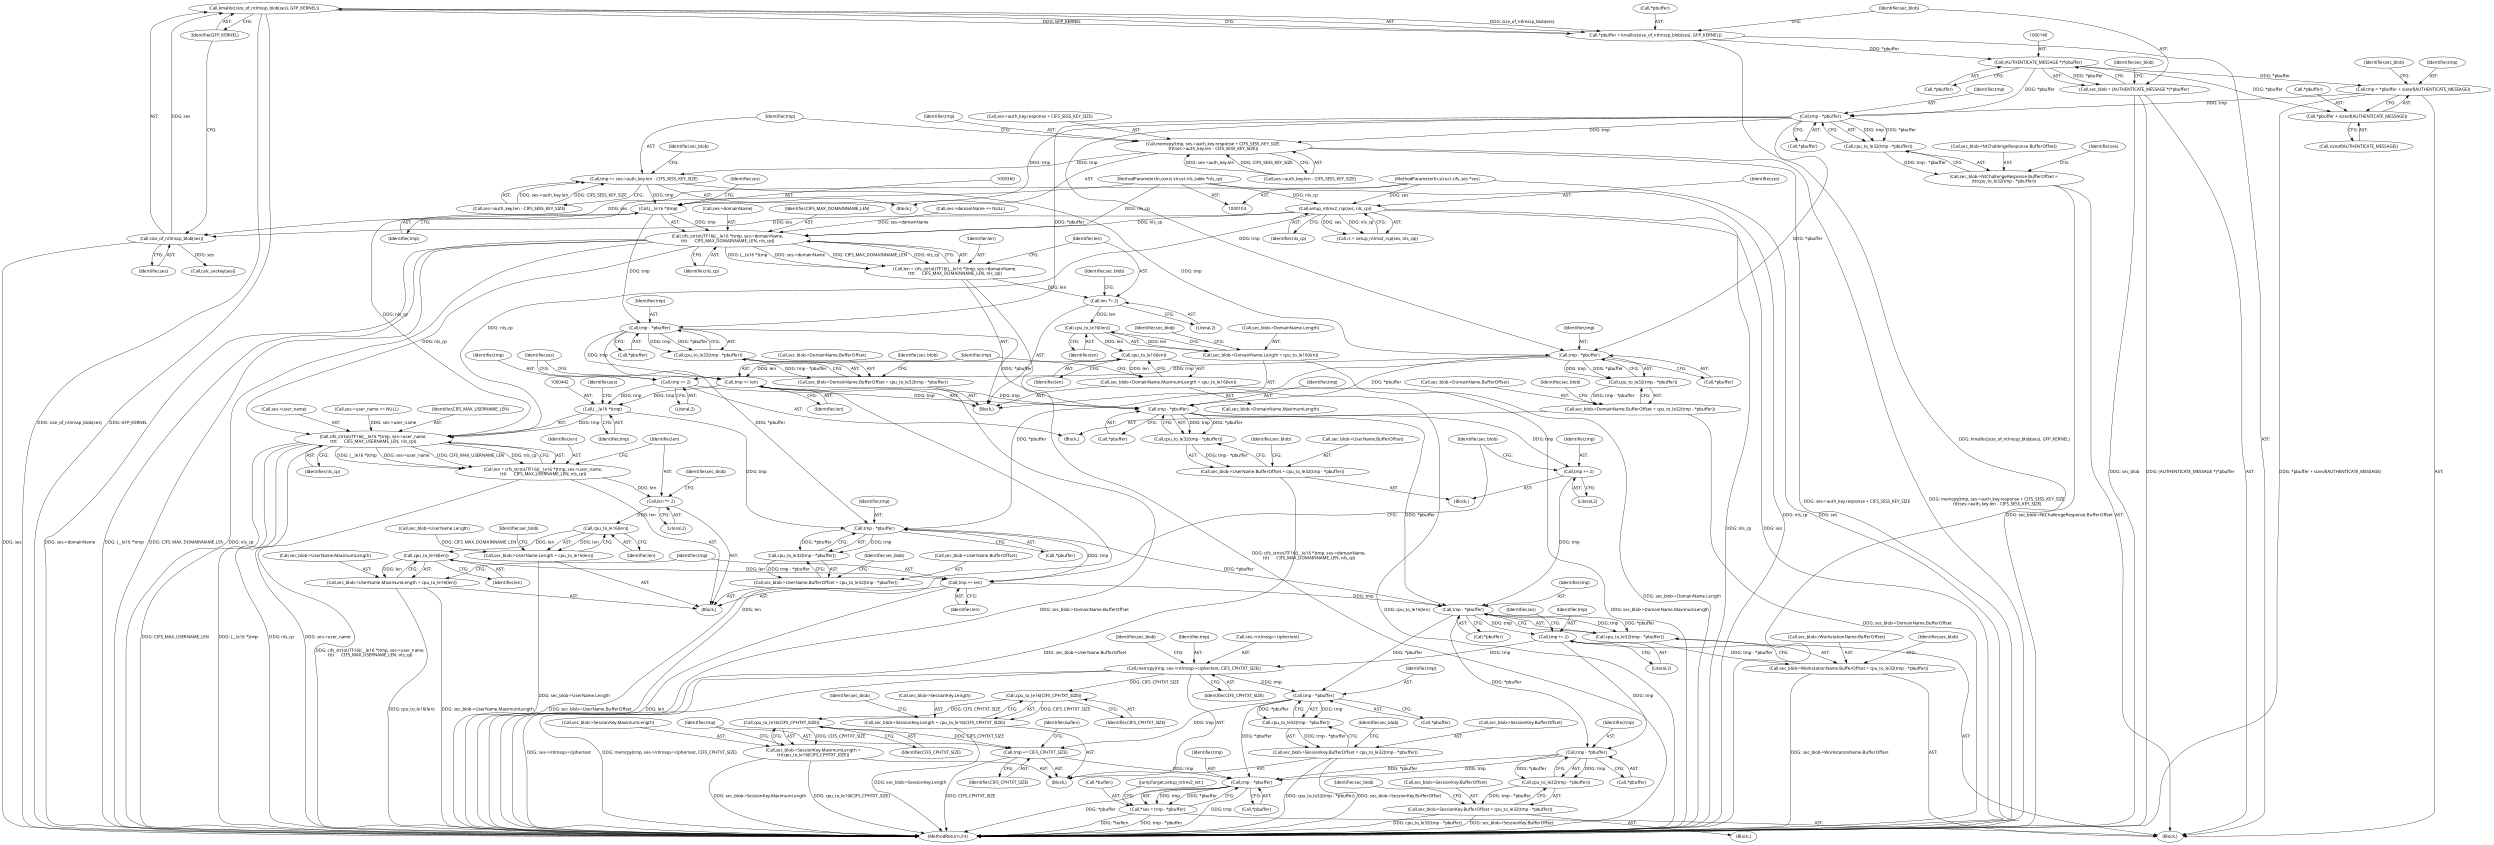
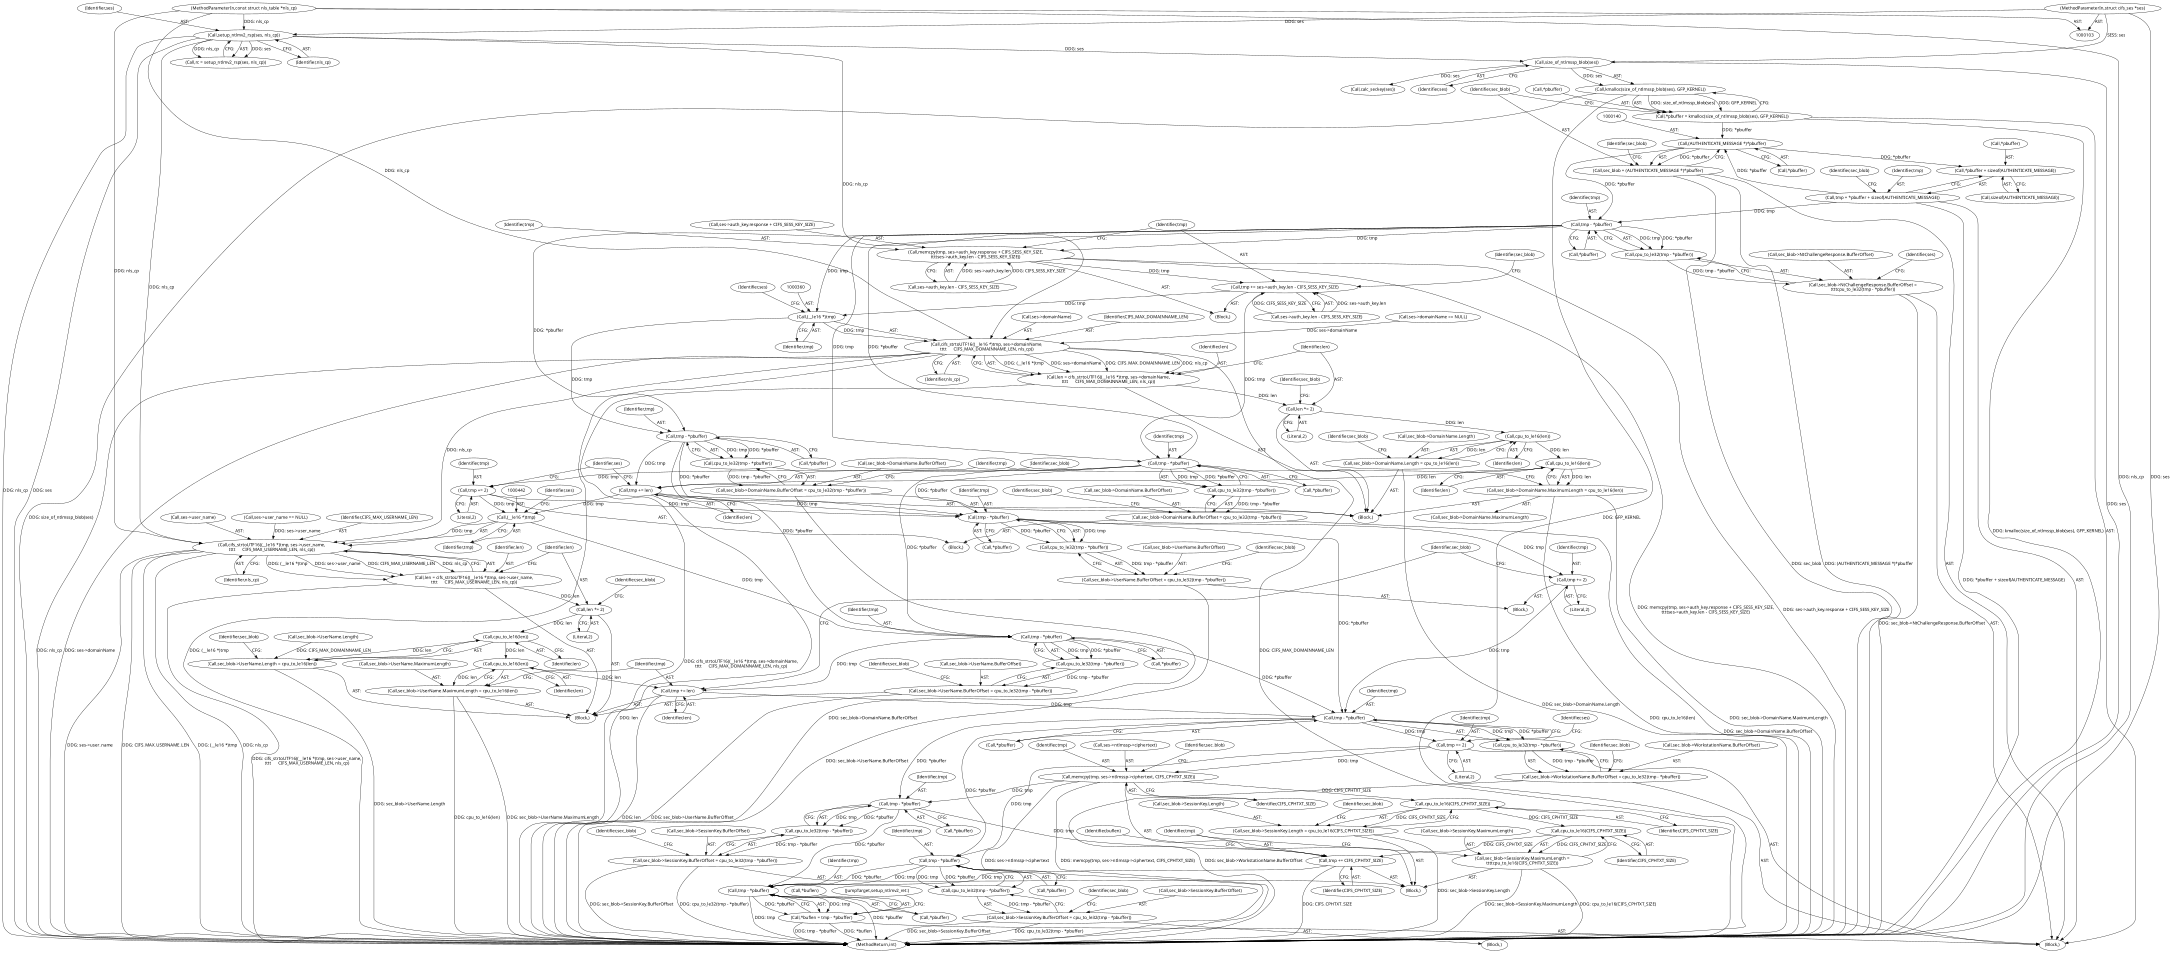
node "(Identifier,GFP_KERNEL)": removed
edge "(Call,(AUTHENTICATE_MESSAGE *)*pbuffer)" -> "(Call,tmp = *pbuffer + sizeof(AUTHENTICATE_MESSAGE))": reversed
edge "(MethodParameterIn,struct cifs_ses *ses)" -> "(Call,size_of_ntlmssp_blob(ses))": label "DDG: ses" -> "SESS: ses"
node "(Call,*ses = tmp - *pbuffer)": label "(Call,*ses = tmp - *pbuffer)" -> "(Call,*buflen = tmp - *pbuffer)"
